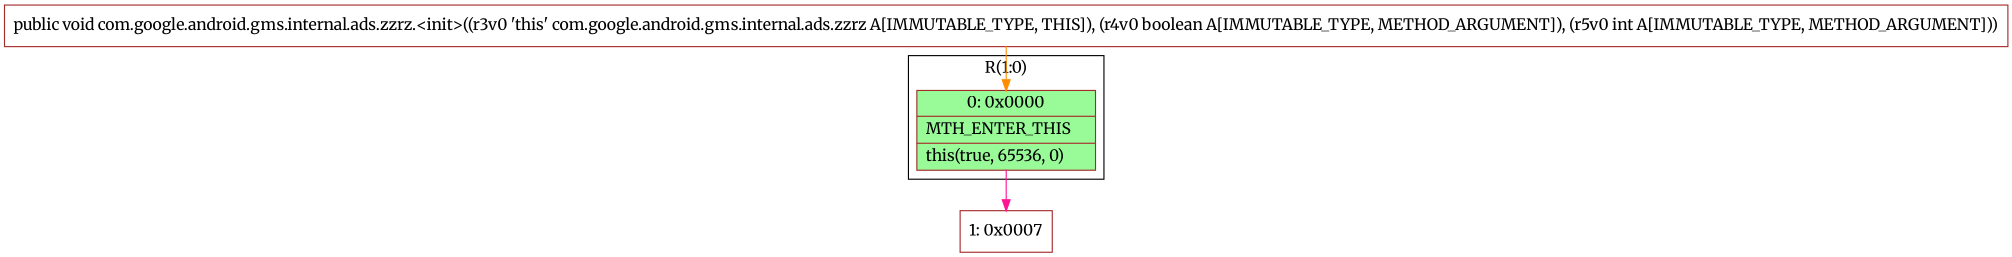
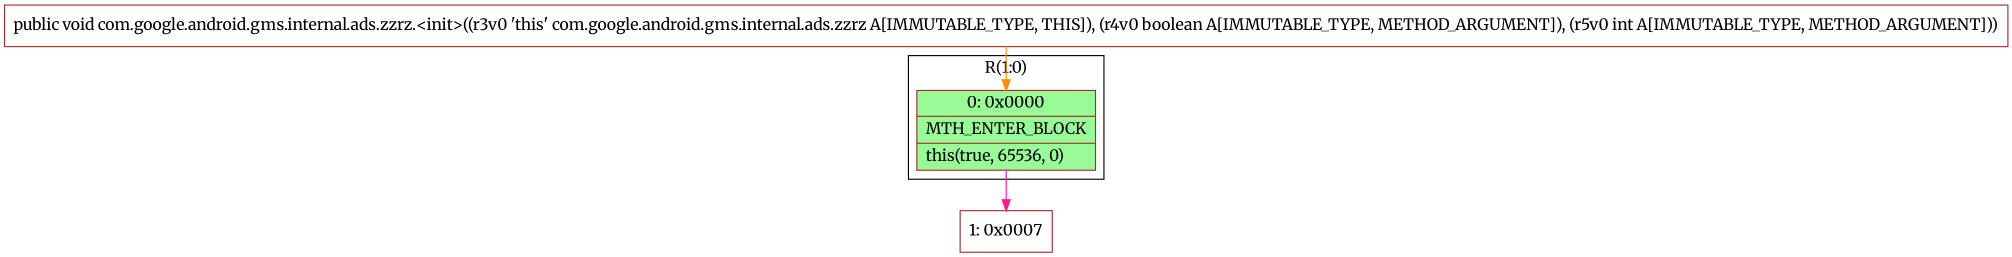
node "0: 0x0000": text "MTH_ENTER_THIS" -> "MTH_ENTER_BLOCK"
